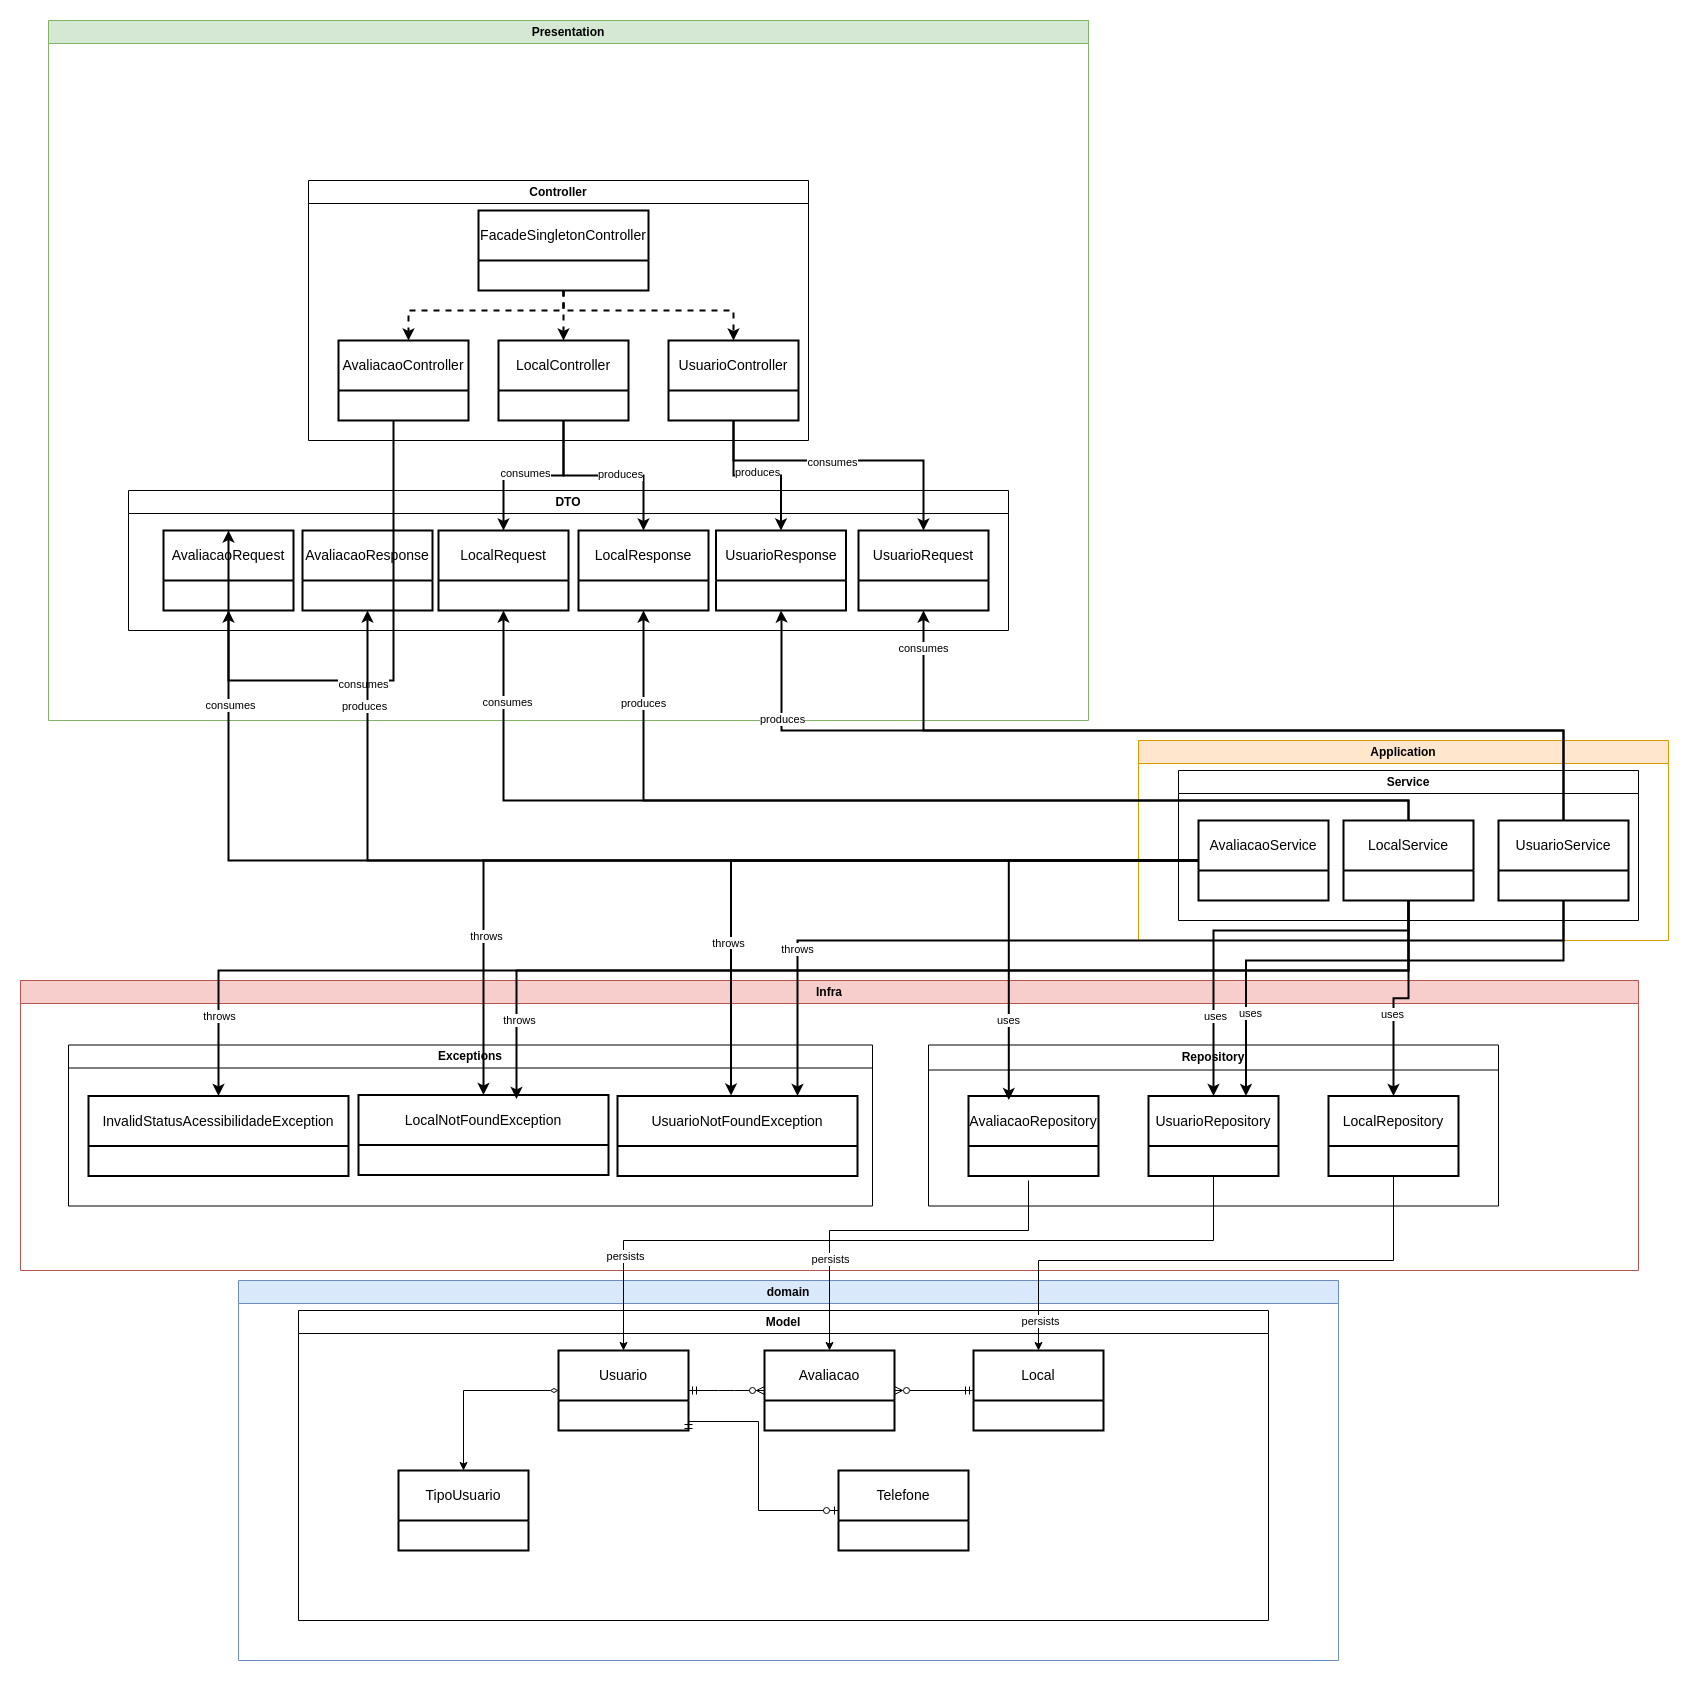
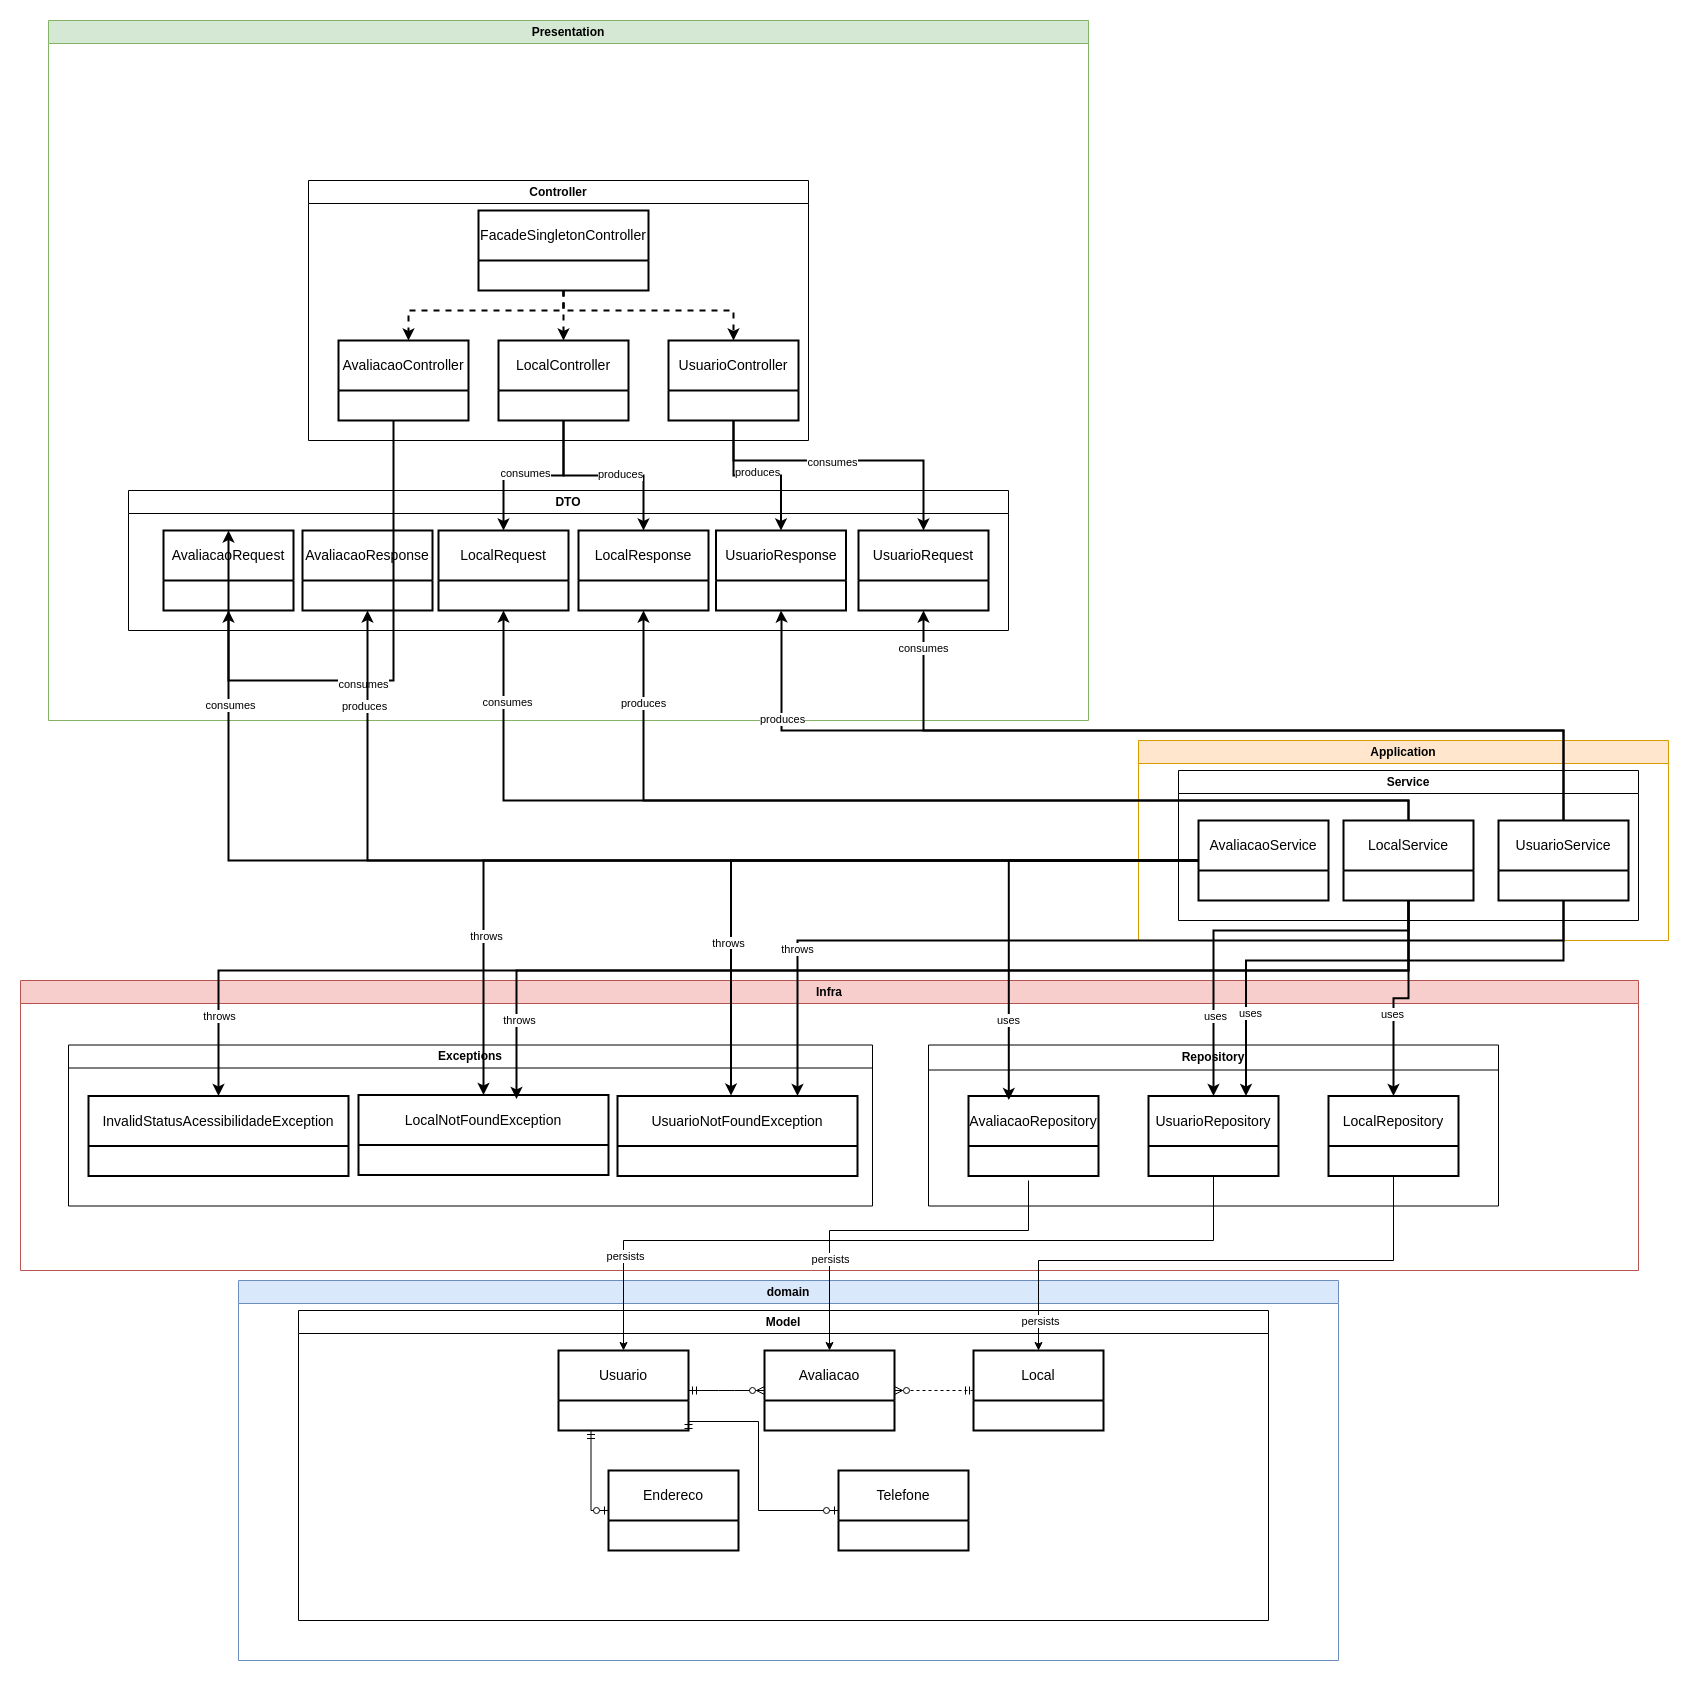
edge "Usuario" -- "TipoUsuario": removed
edge "Avaliacao" -- "Local": style solid -> dashed
edge "Usuario" -- "Endereco": added
node "TipoUsuario": removed
node "Endereco": added
